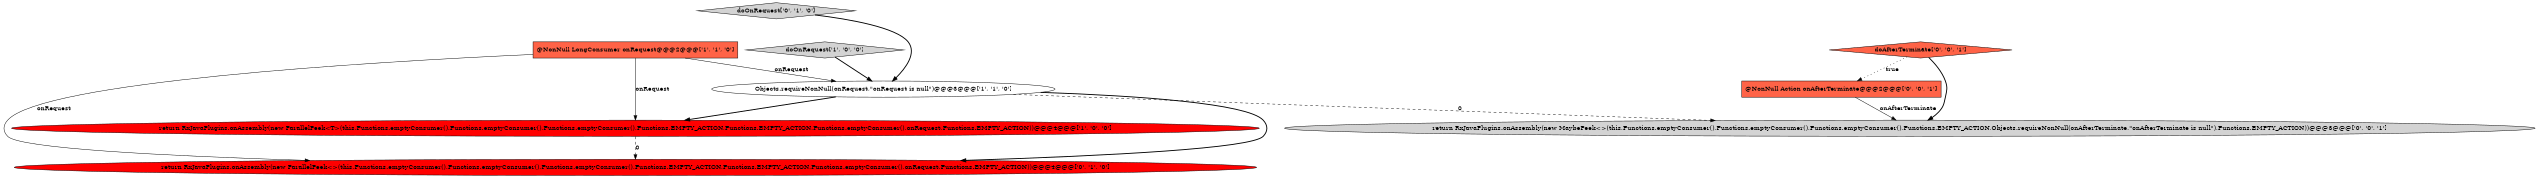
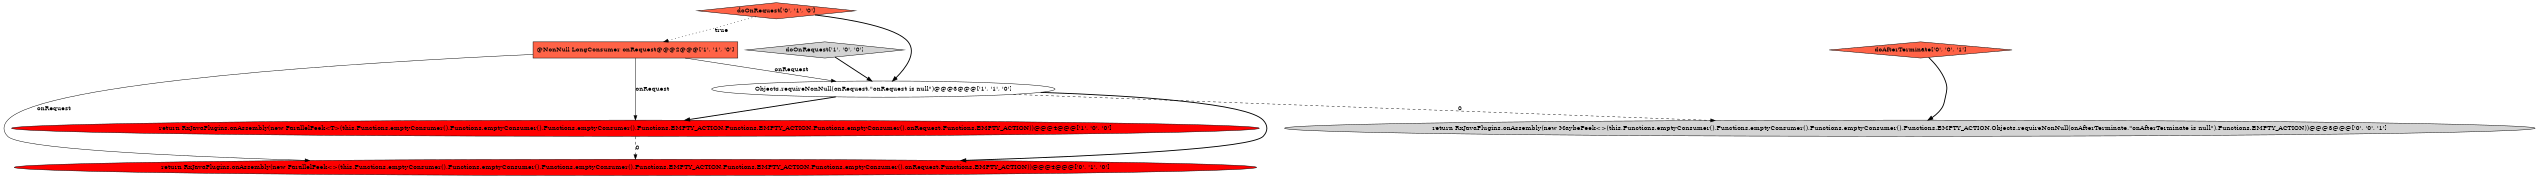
node "doOnRequest['0', '1', '0']": fillcolor lightgray -> tomato
edge "doOnRequest['0', '1', '0']" -> "@NonNull LongConsumer onRequest@@@2@@@['1', '1', '0']": added, label "true"
node "@NonNull Action onAfterTerminate@@@2@@@['0', '0', '1']": removed
